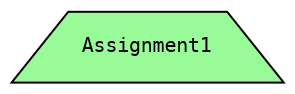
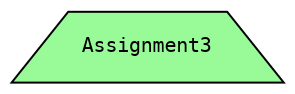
node "Assignment1": label "Assignment1" -> "Assignment3"
